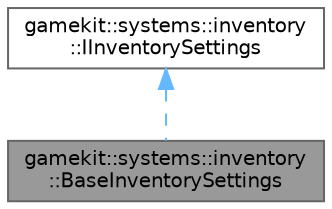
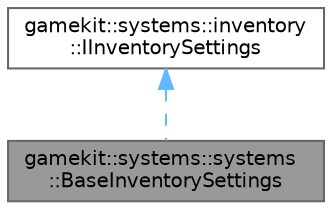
node "gamekit::systems::inventory ::BaseInventorySettings": label "gamekit::systems::inventory ::BaseInventorySettings" -> "gamekit::systems::systems ::BaseInventorySettings"
